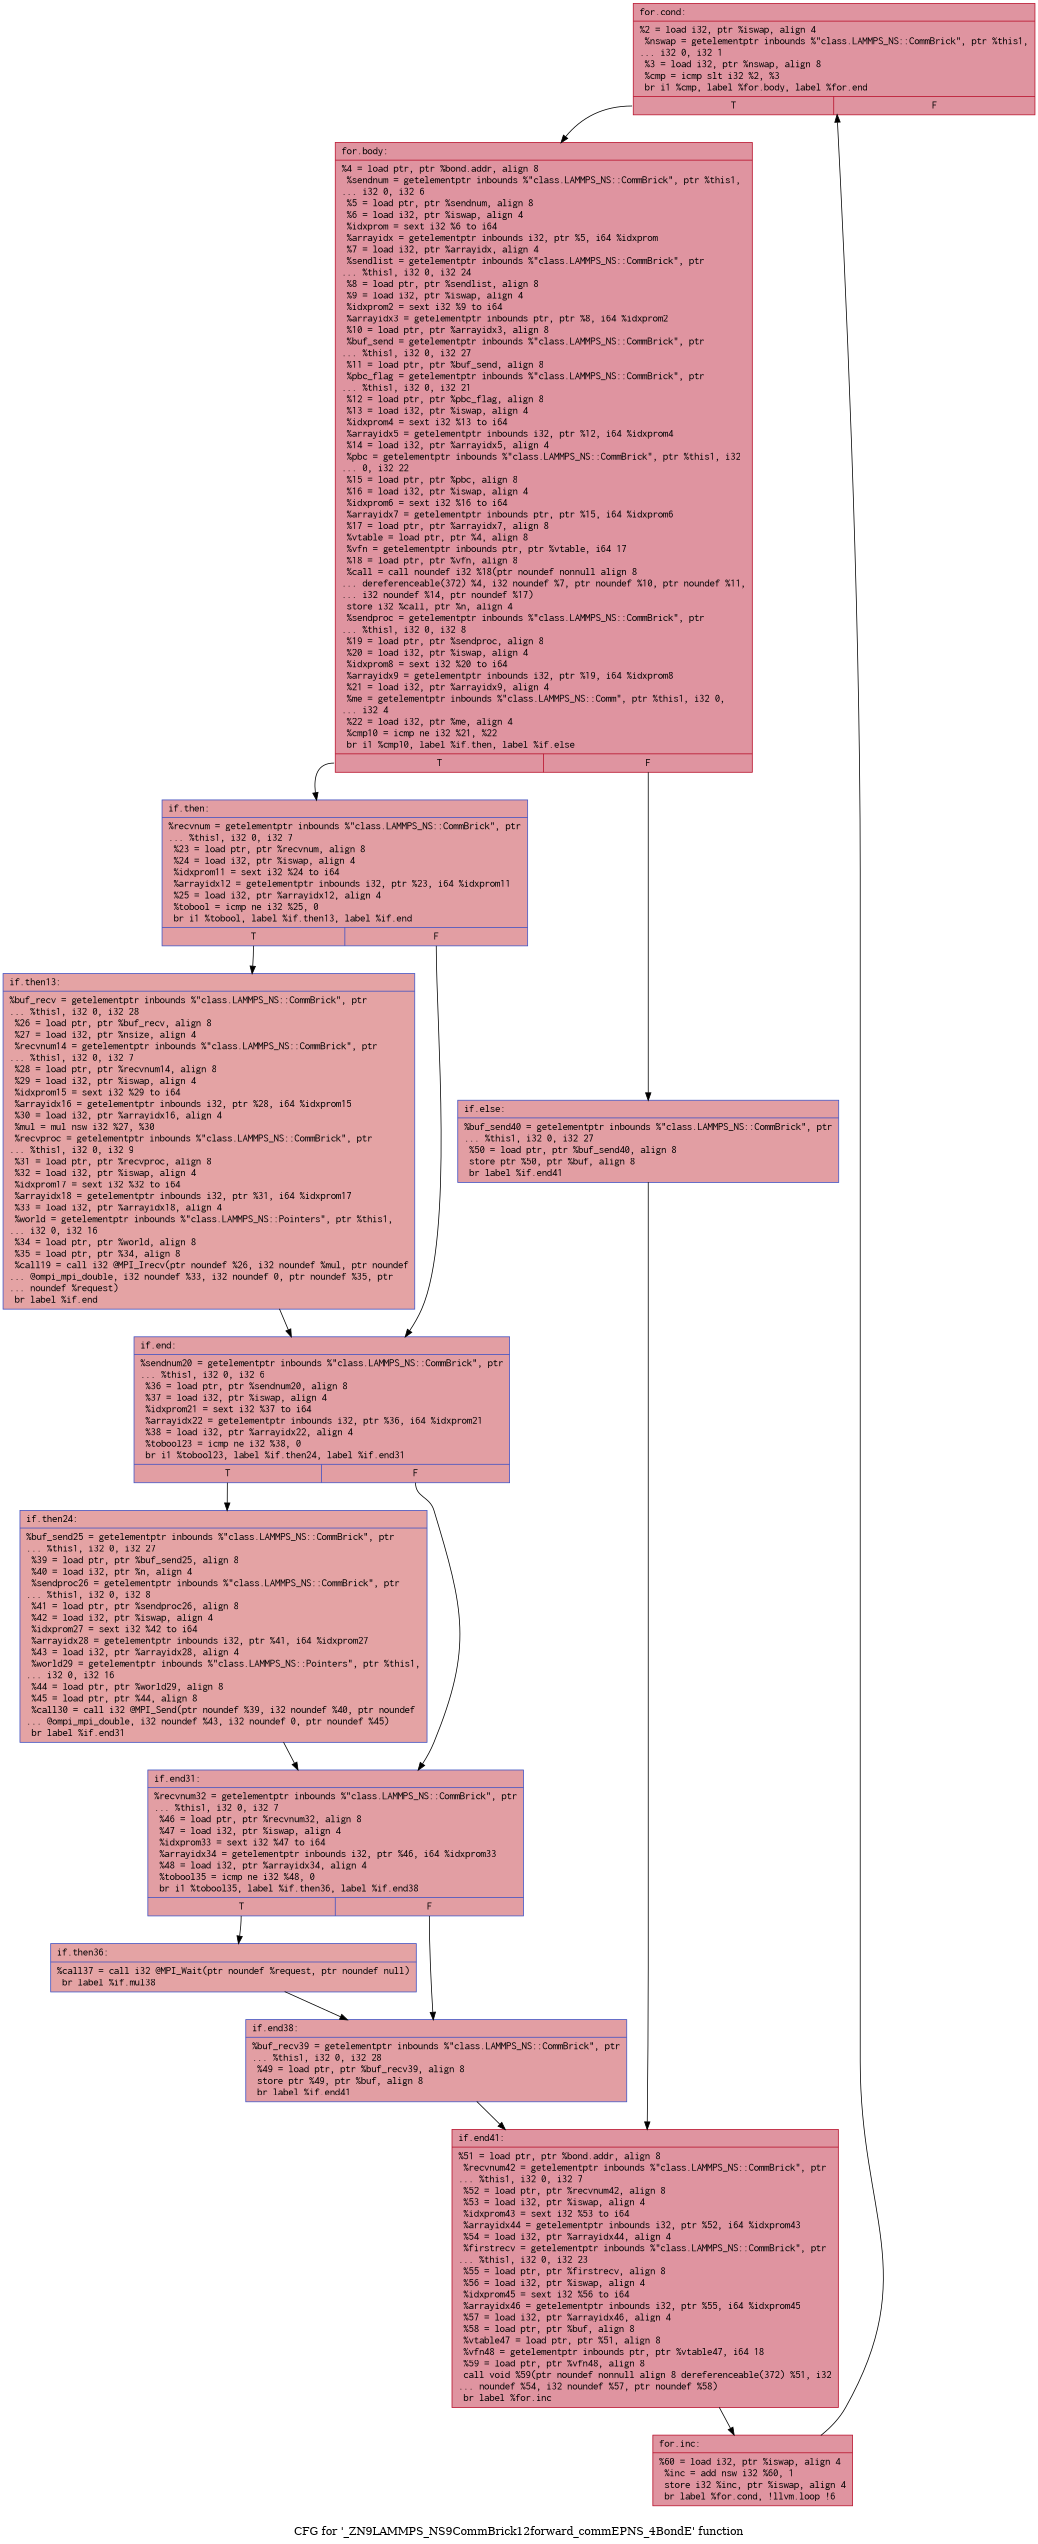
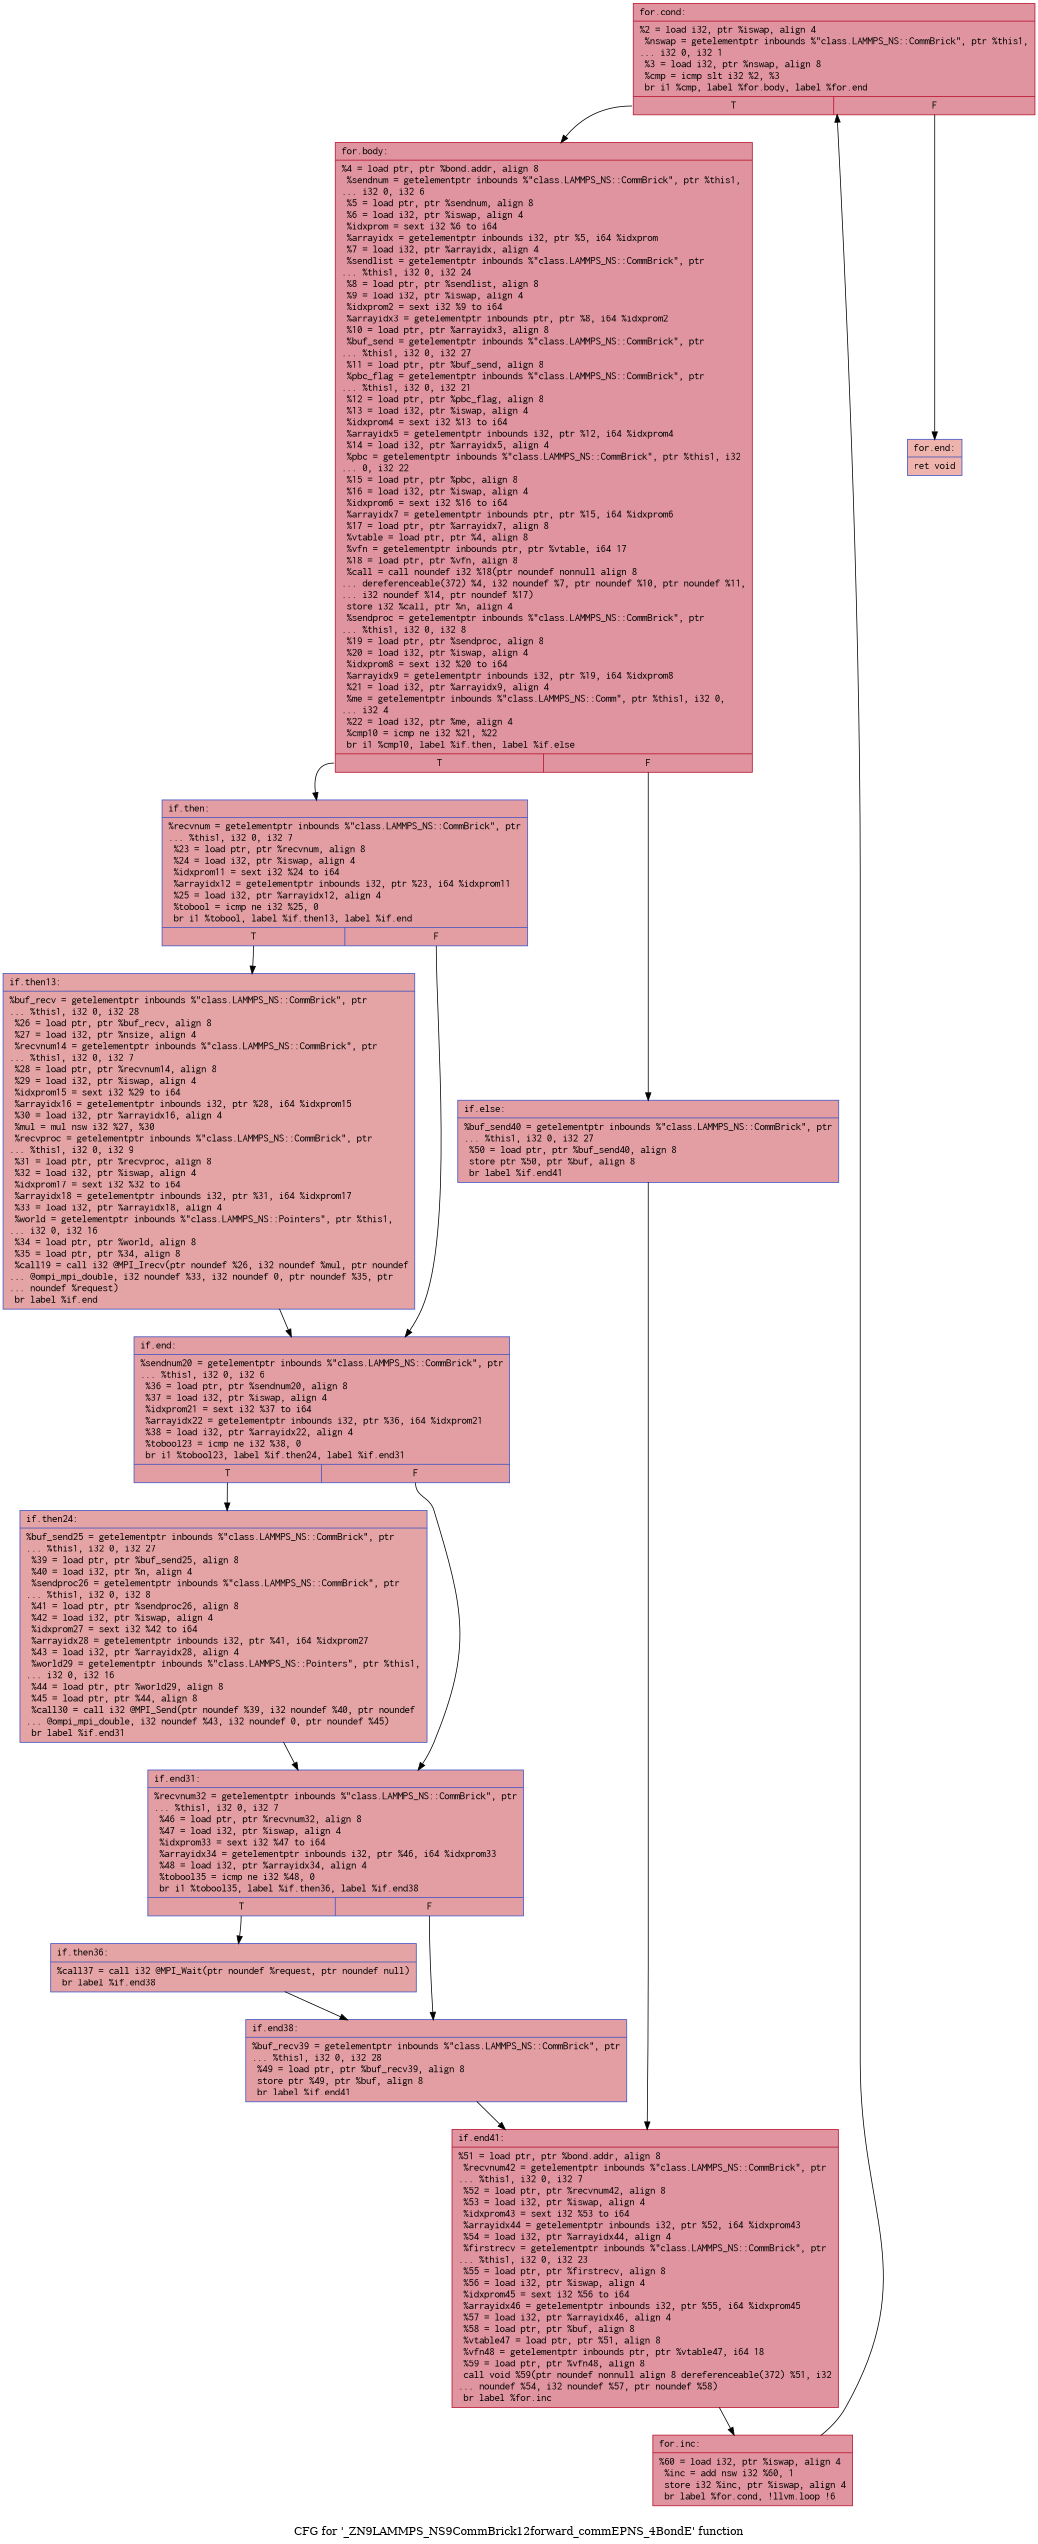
node "for.end:": added
node "if.then36:": text "br label %if.mul38" -> "br label %if.end38"
